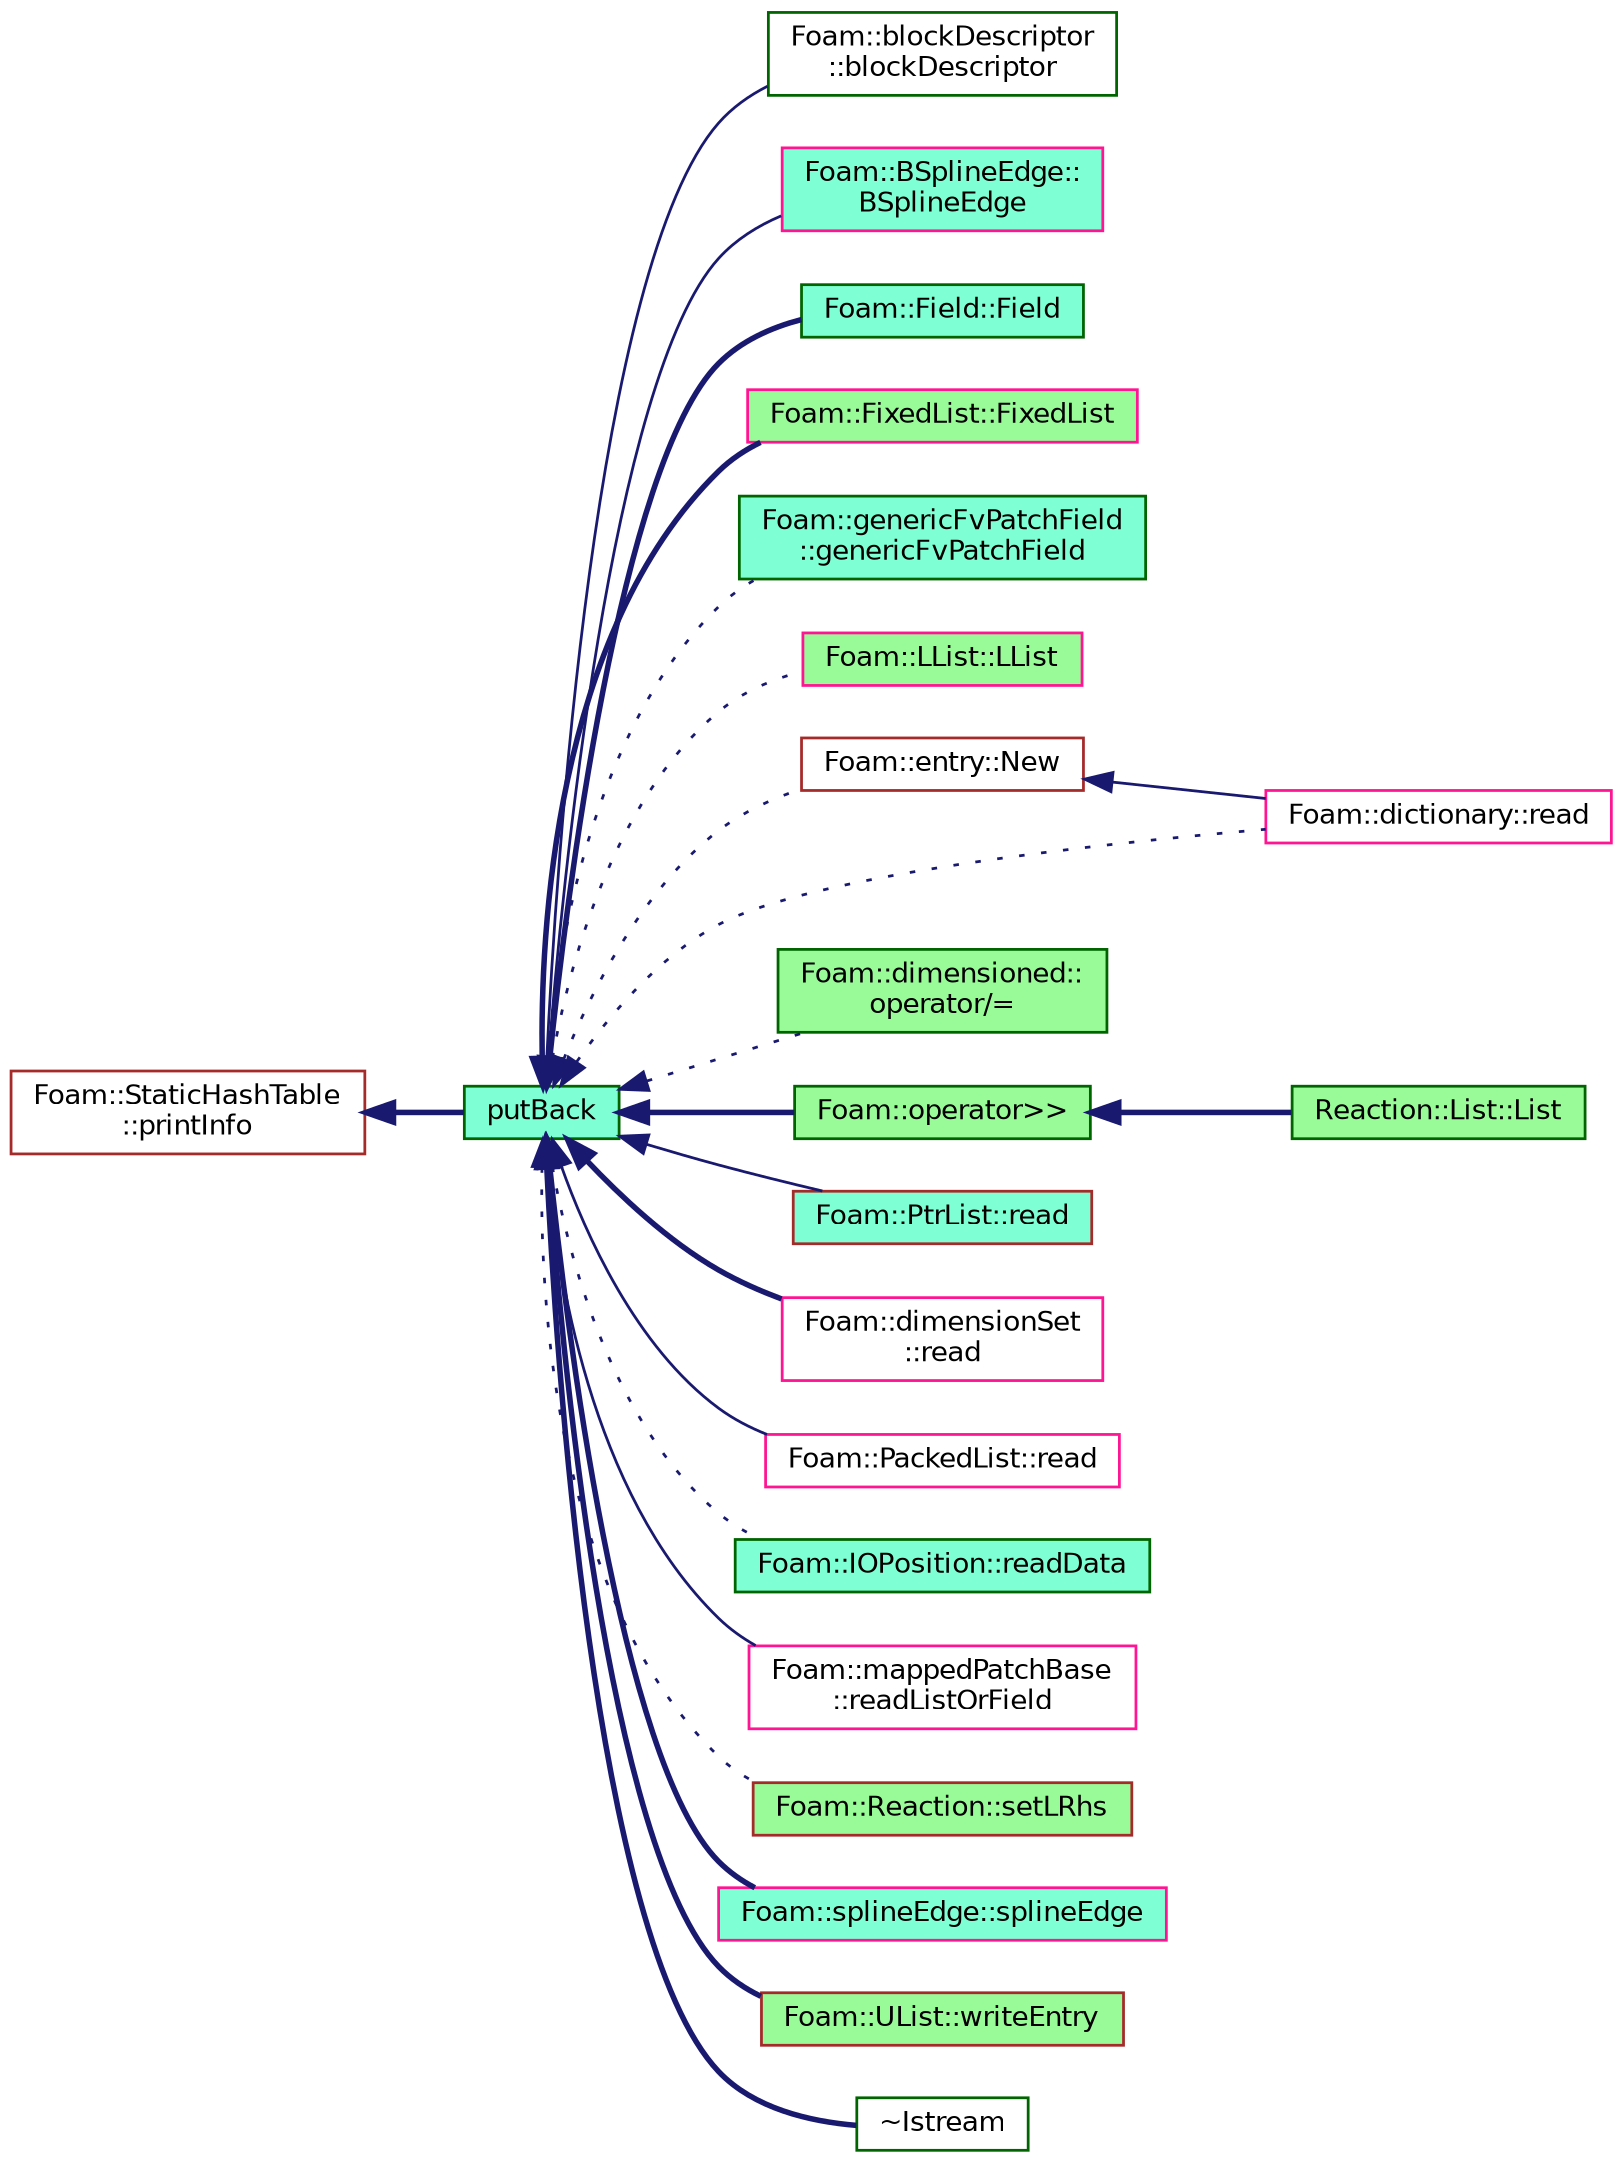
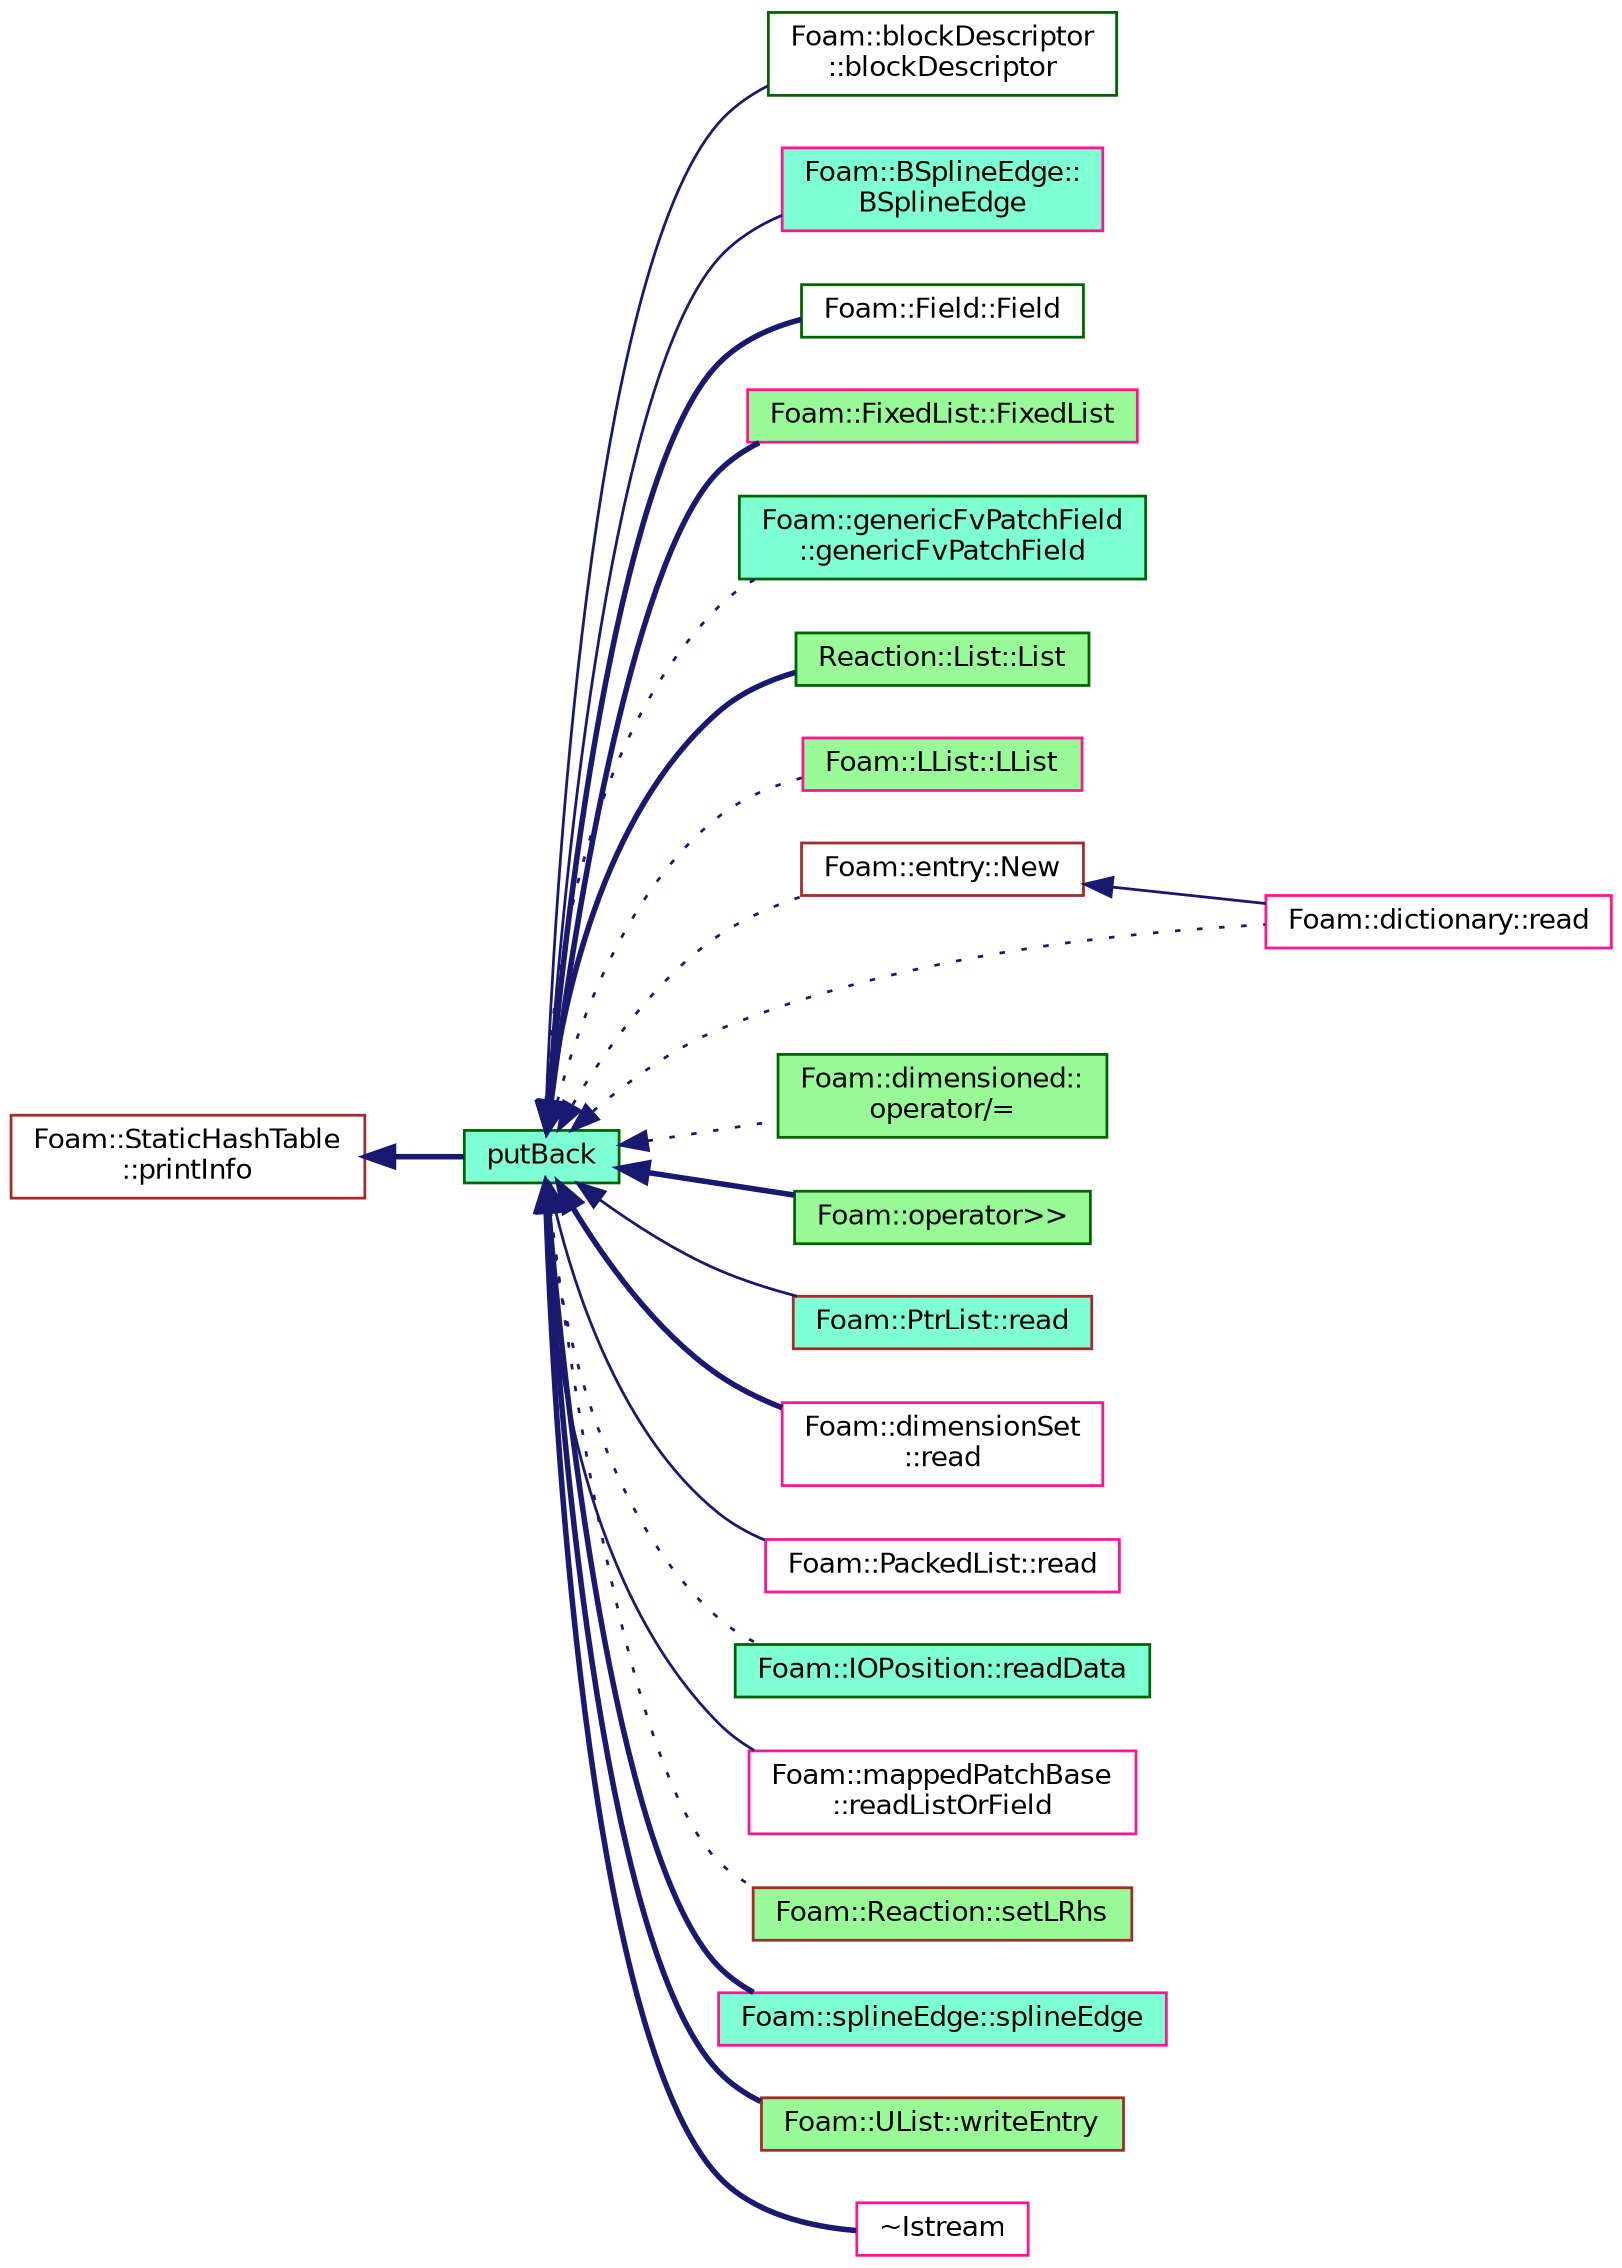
node "Foam::Field::Field": fillcolor aquamarine -> white
edge "Reaction::List::List" -> "Foam::operator>>": now "Reaction::List::List" -> "putBack"
node "~Istream": color darkgreen -> deeppink
